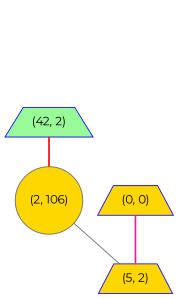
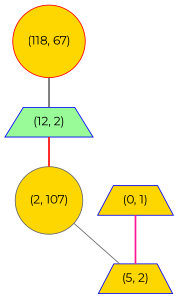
node "(118, 67)": added
node "(42, 2)": label "(42, 2)" -> "(12, 2)"
node "(2, 106)": label "(2, 106)" -> "(2, 107)"
node "(0, 0)": label "(0, 0)" -> "(0, 1)"
